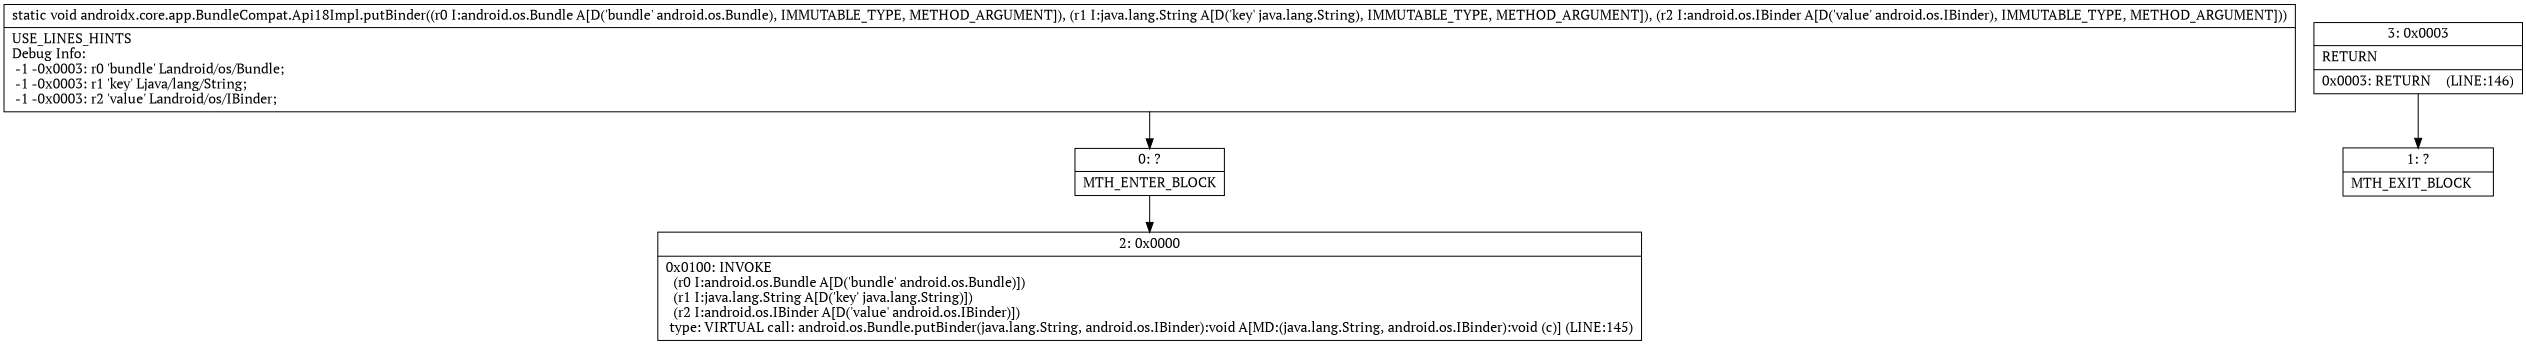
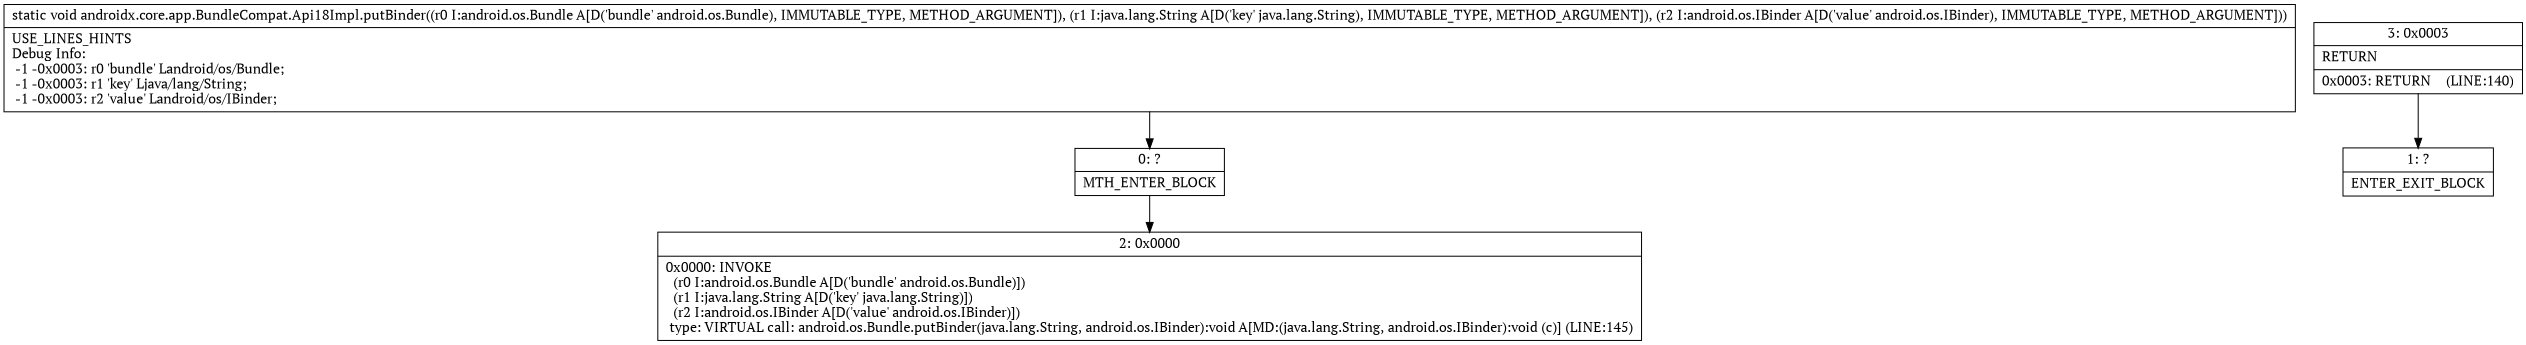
node "3: 0x0003": text "0x0003: RETURN    (LINE:146)" -> "0x0003: RETURN    (LINE:140)"
node "1: ?": text "MTH_EXIT_BLOCK" -> "ENTER_EXIT_BLOCK"
node "2: 0x0000": text "0x0100: INVOKE" -> "0x0000: INVOKE"
